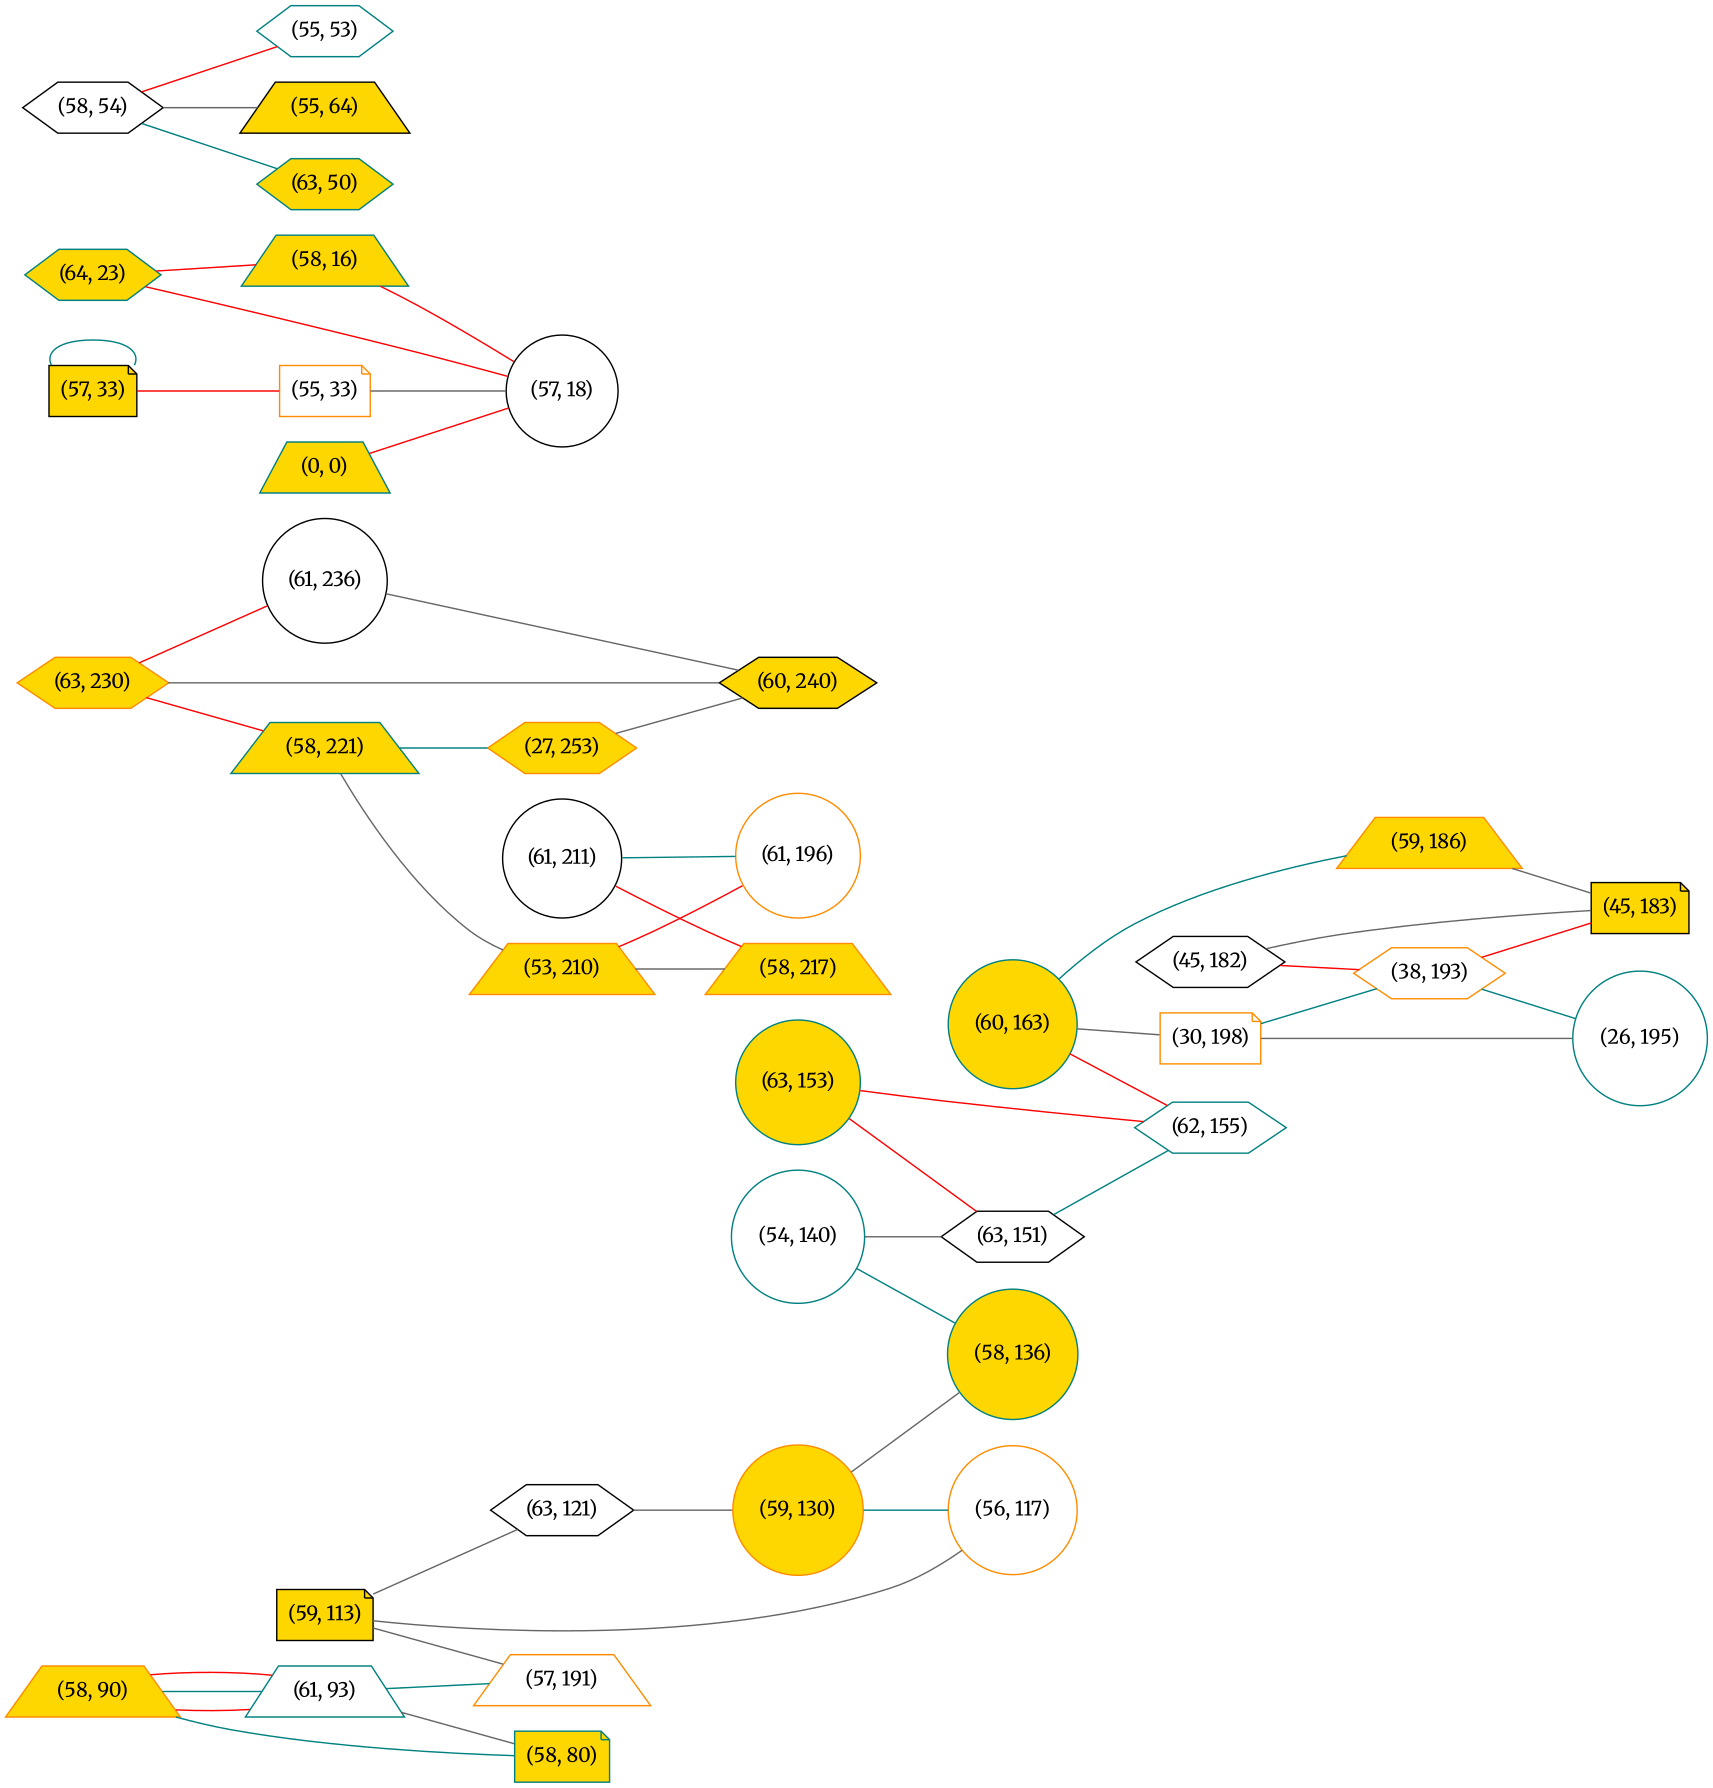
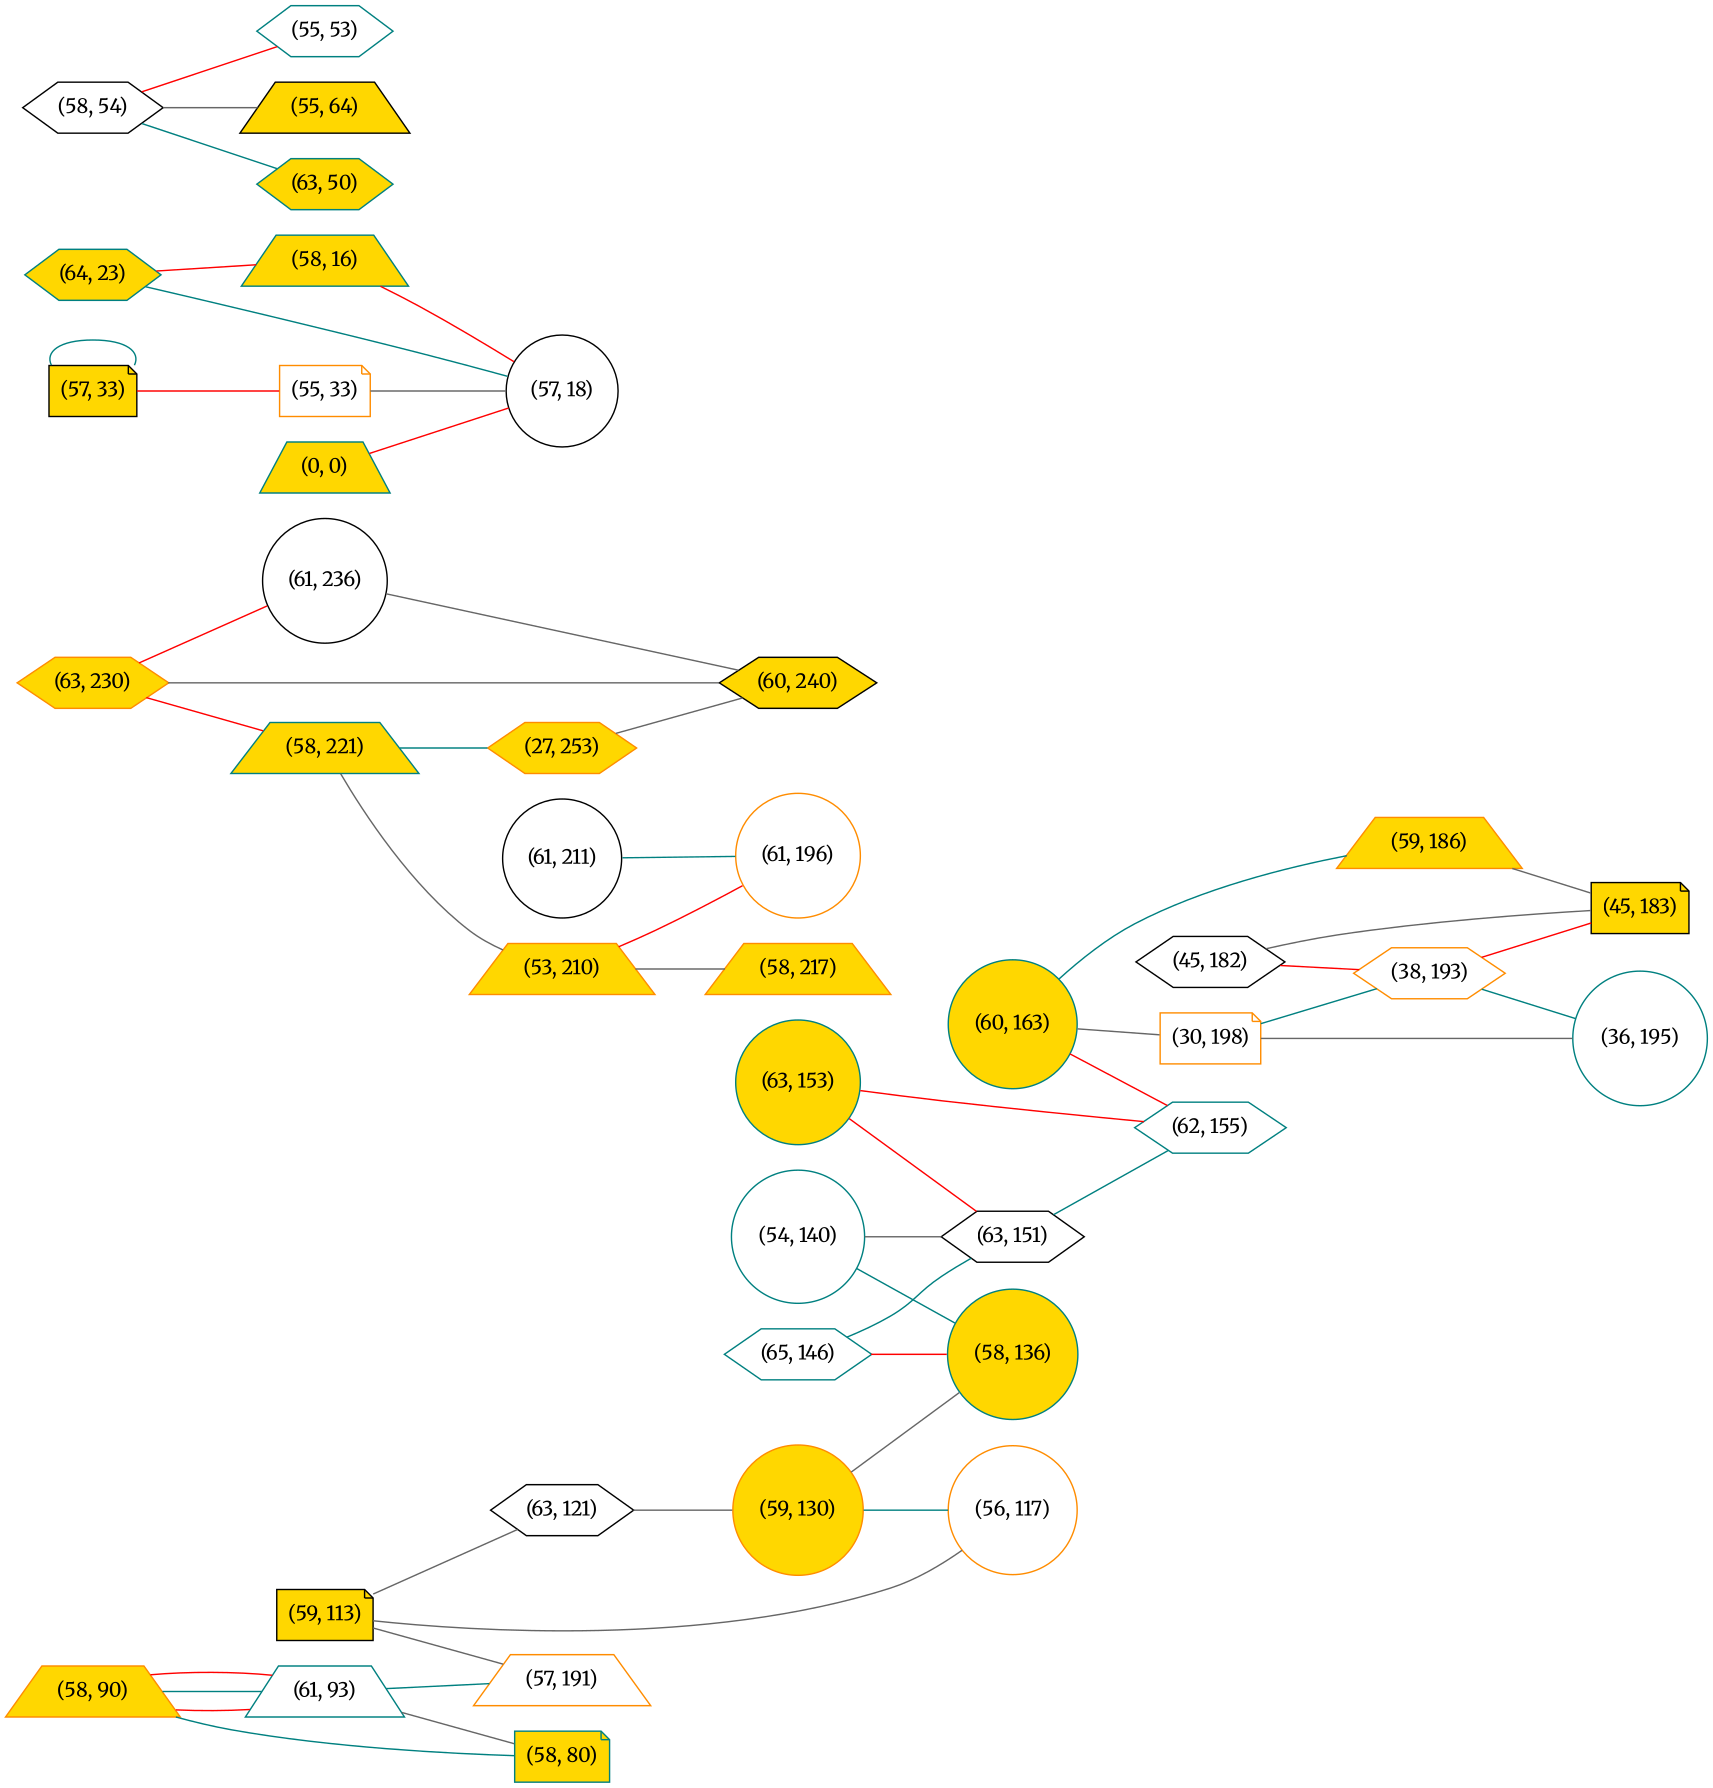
edge "(64, 23)" -- "(57, 18)": color red -> teal
edge "(61, 211)" -- "(58, 217)": removed
node "(26, 195)": label "(26, 195)" -> "(36, 195)"
node "(65, 146)": added
